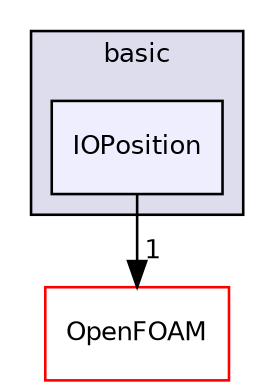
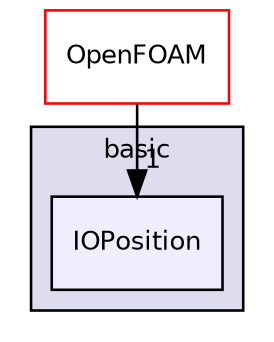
edge "IOPosition" -> "OpenFOAM": reversed
